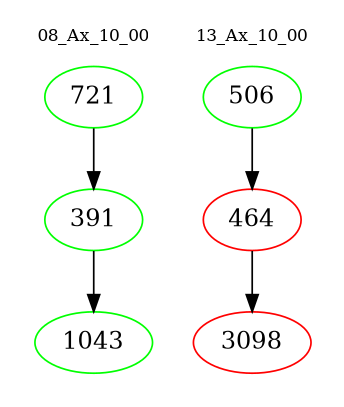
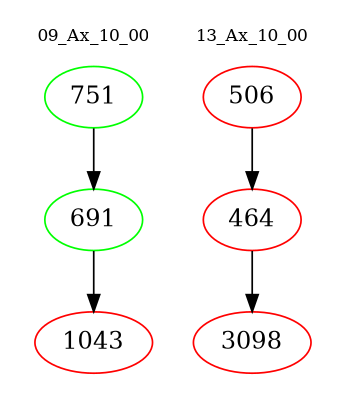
cluster "08_Ax_10_00": label "08_Ax_10_00" -> "09_Ax_10_00"
node "721": label "721" -> "751"
node "506": color green -> red
node "391": label "391" -> "691"
node "1043": color green -> red
